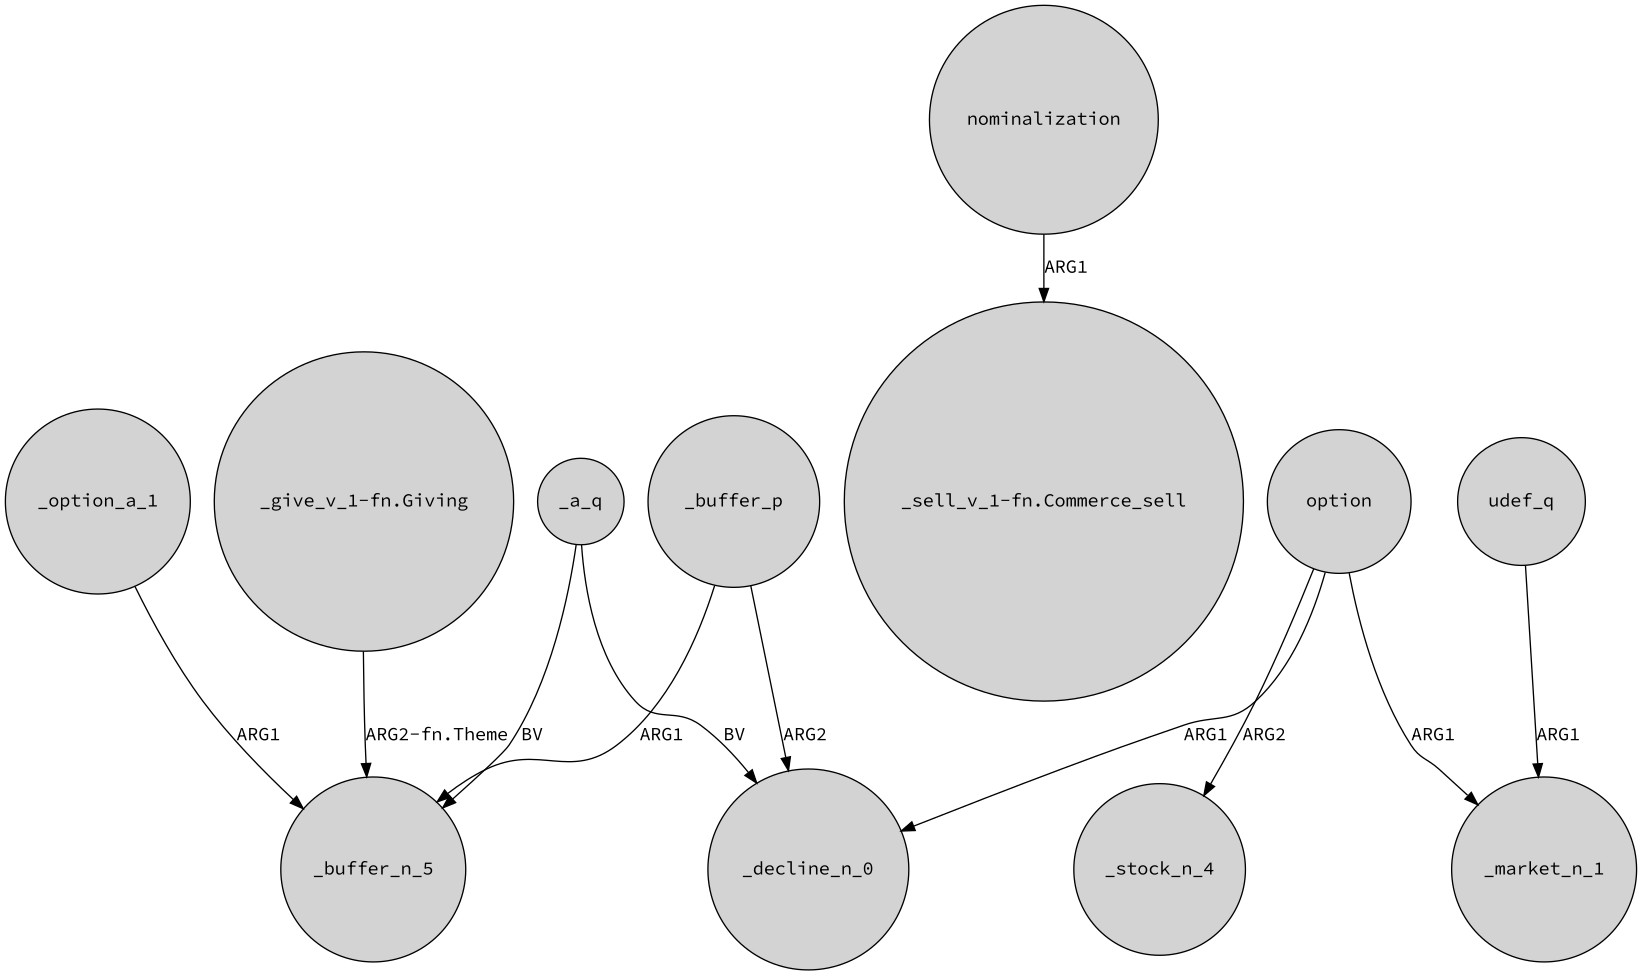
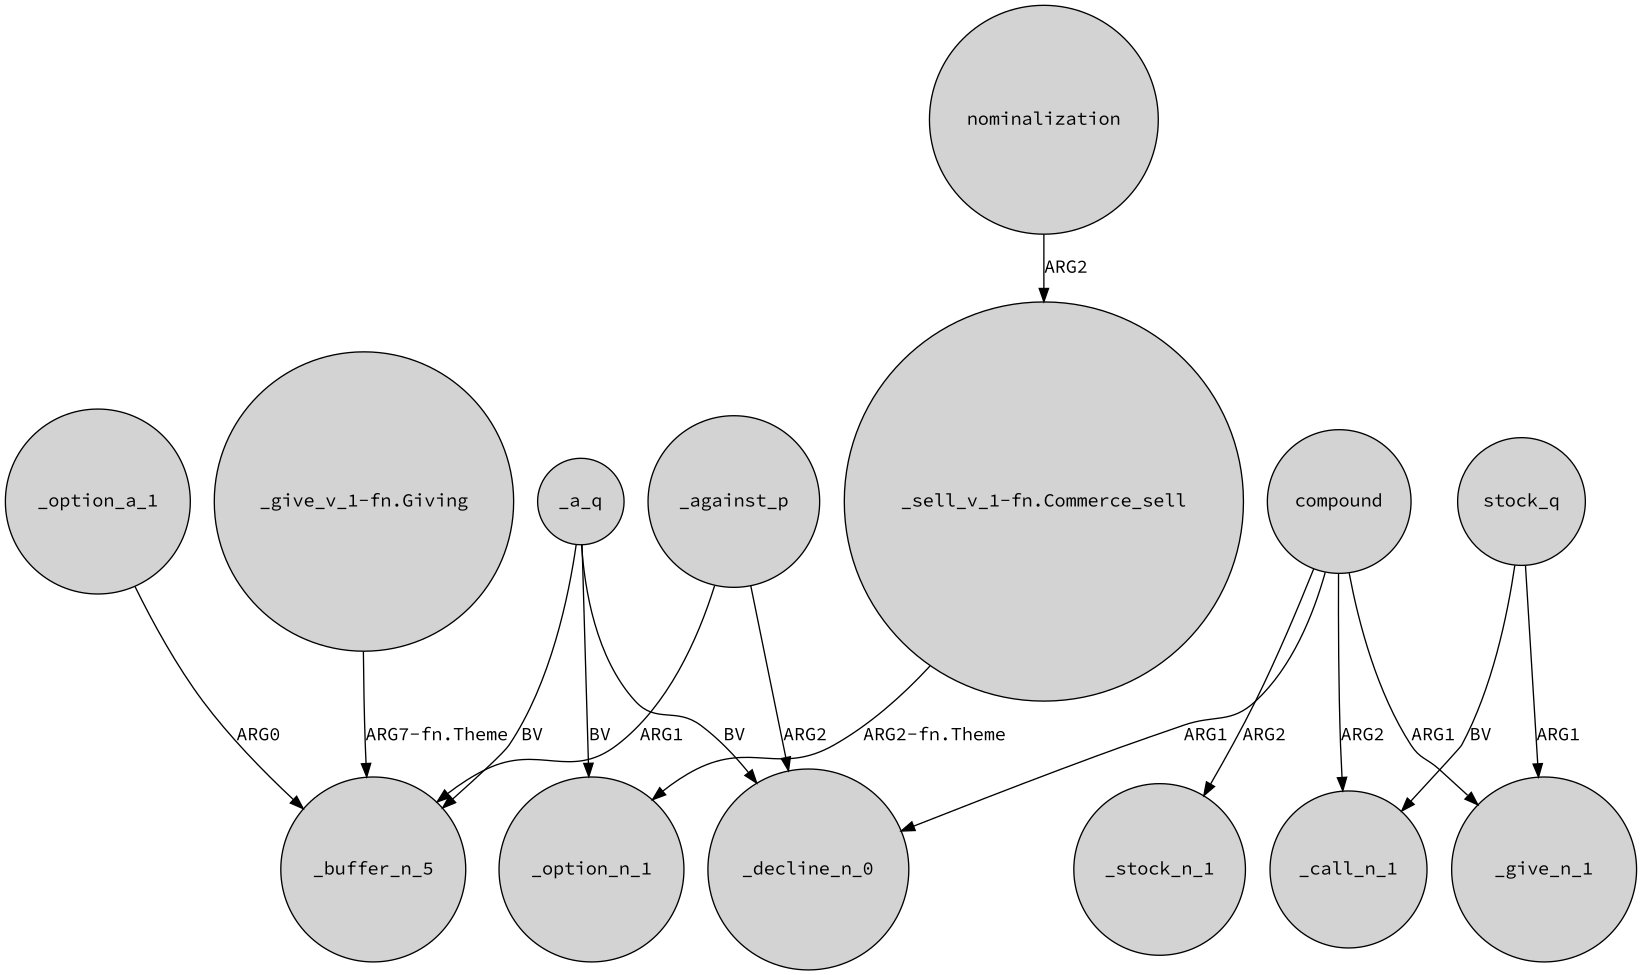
edge "nominalization" -> "_sell_v_1-fn.Commerce_sell": label "ARG1" -> "ARG2"
node "_buffer_p": label "_buffer_p" -> "_against_p"
node "option": label "option" -> "compound"
node "udef_q": label "udef_q" -> "stock_q"
edge "_option_a_1" -> "_buffer_n_5": label "ARG1" -> "ARG0"
edge "_give_v_1-fn.Giving" -> "_buffer_n_5": label "ARG2-fn.Theme" -> "ARG7-fn.Theme"
node "_option_n_1": added
node "_stock_n_4": label "_stock_n_4" -> "_stock_n_1"
node "_call_n_1": added
node "_market_n_1": label "_market_n_1" -> "_give_n_1"
